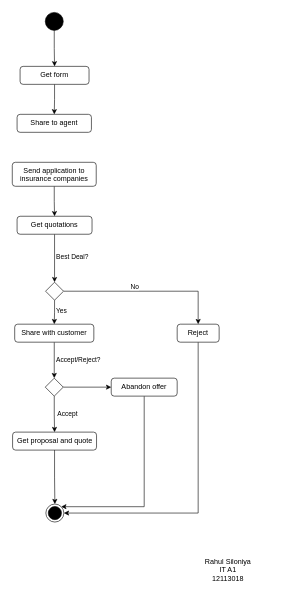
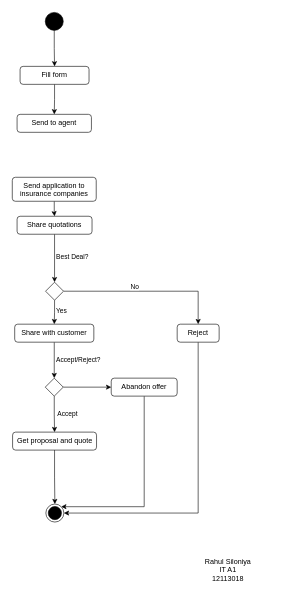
node "Get form": label "Get form" -> "Fill form"
node "Share to agent": label "Share to agent" -> "Send to agent"
node "Send application to insurance companies": moved (54, 174) -> (54, 189)
node "Get quotations": label "Get quotations" -> "Share quotations"
